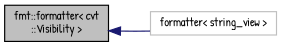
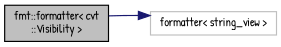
edge "formatter< string_view >" -> "fmt::formatter< cvt ::Visibility >": reversed
